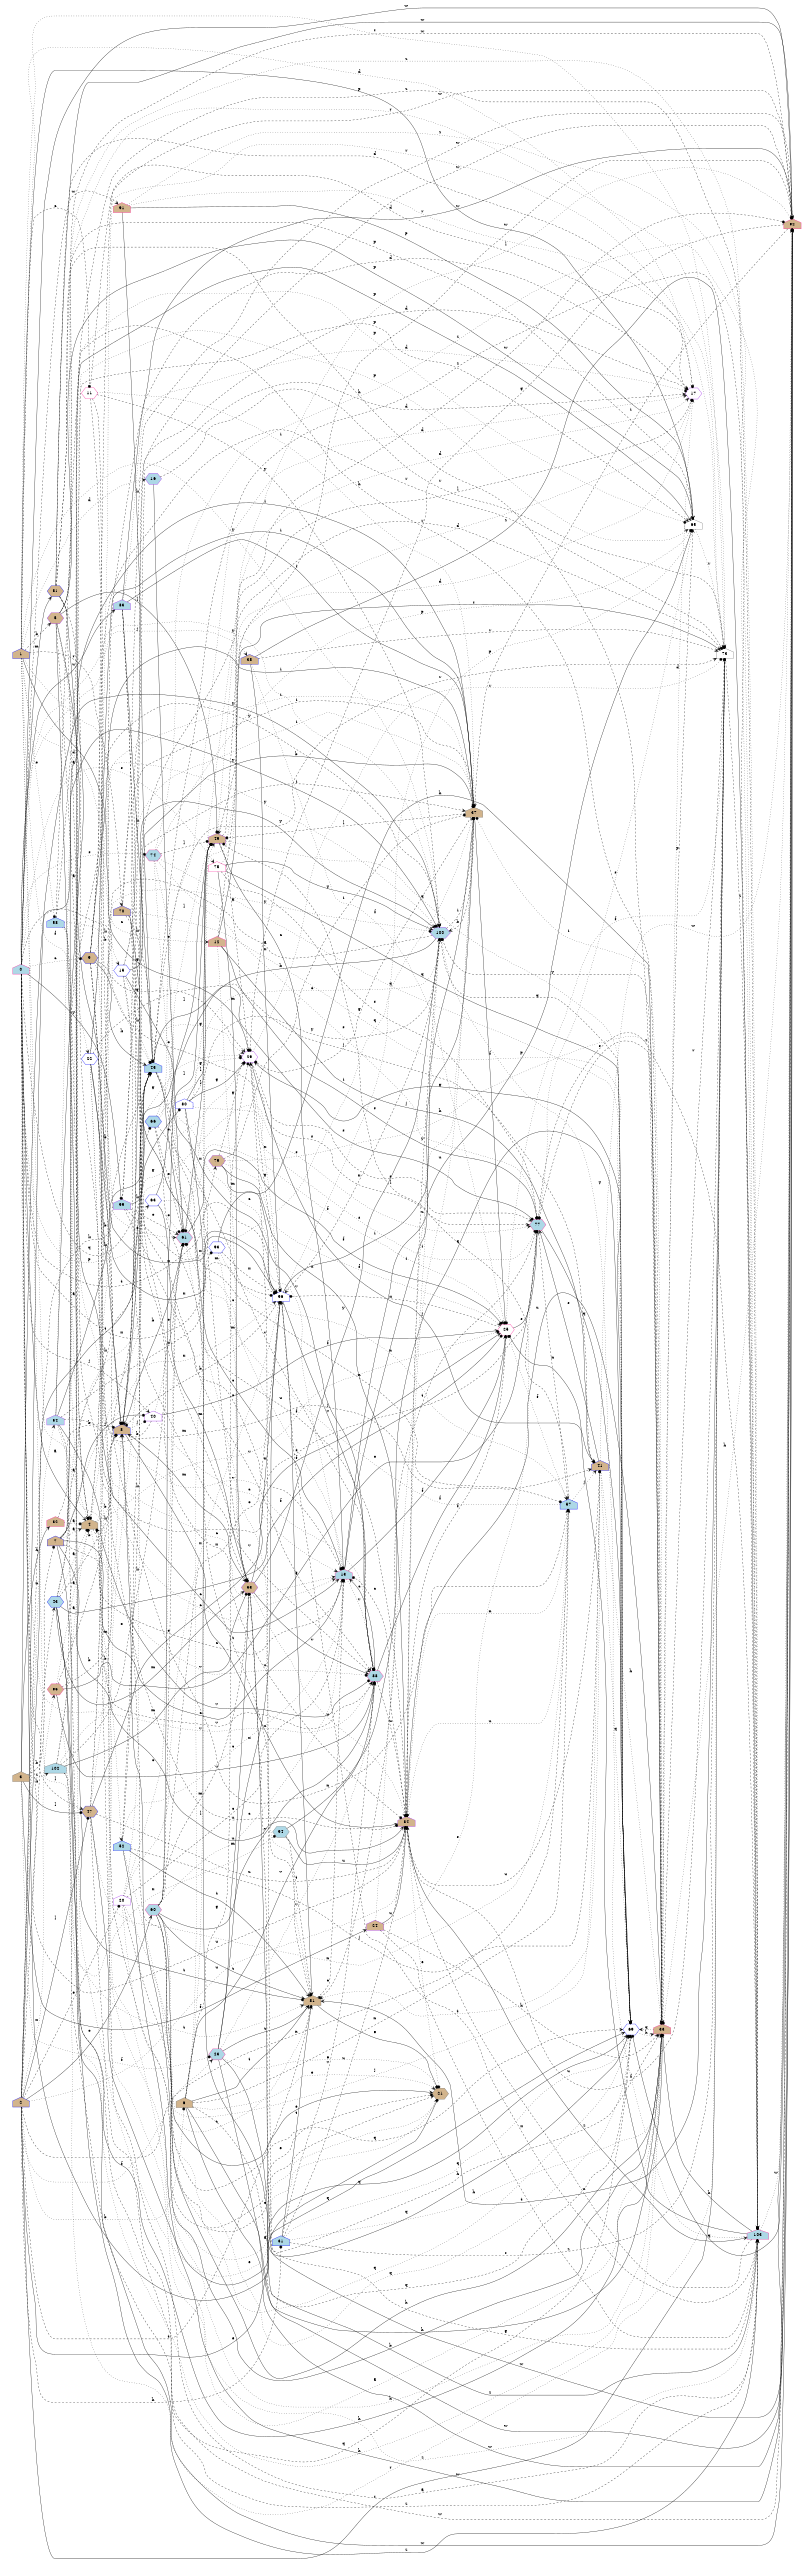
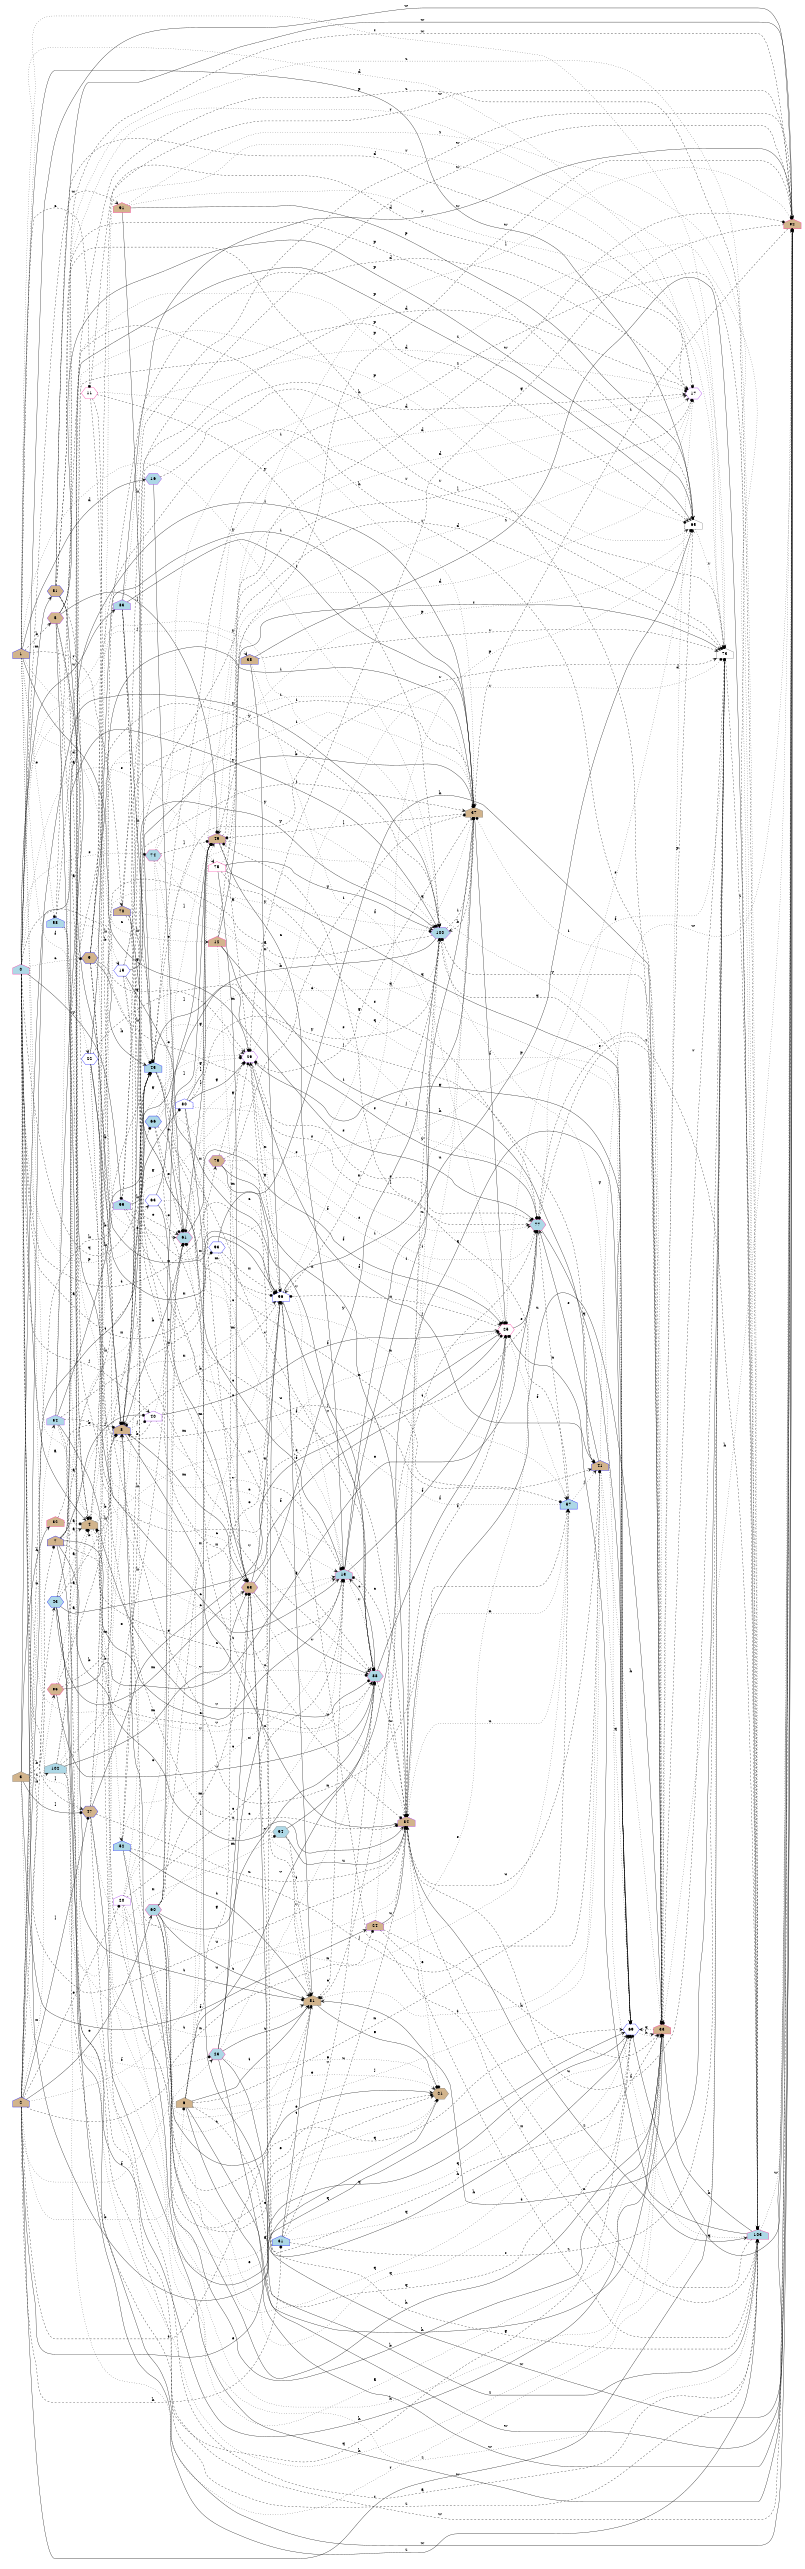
edge "1" -> "16": style dotted -> solid
edge "2" -> "57": now "2" -> "24"
